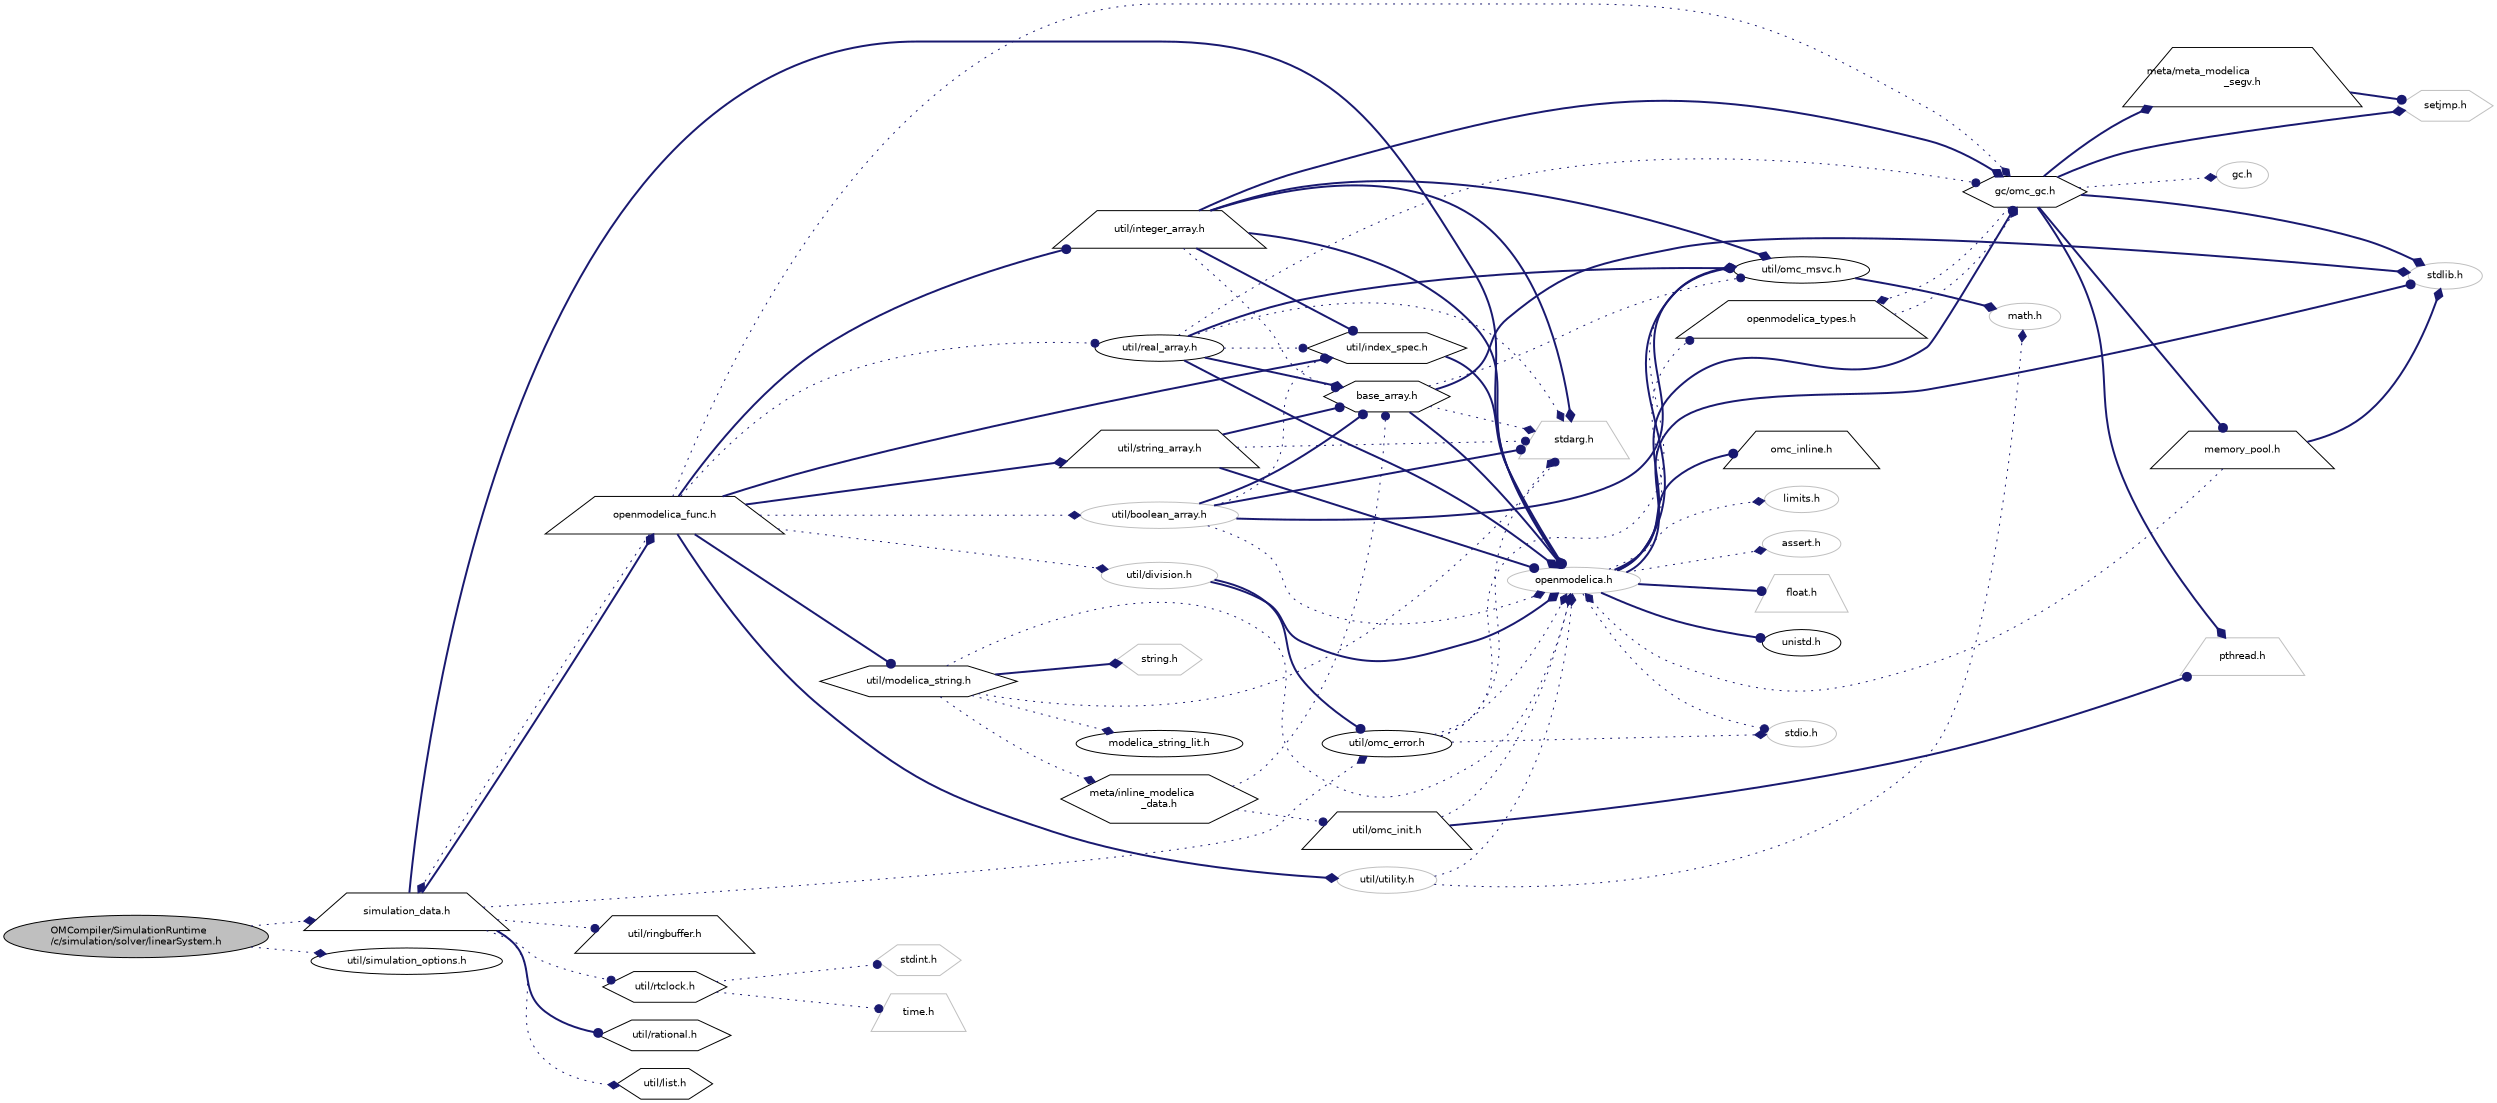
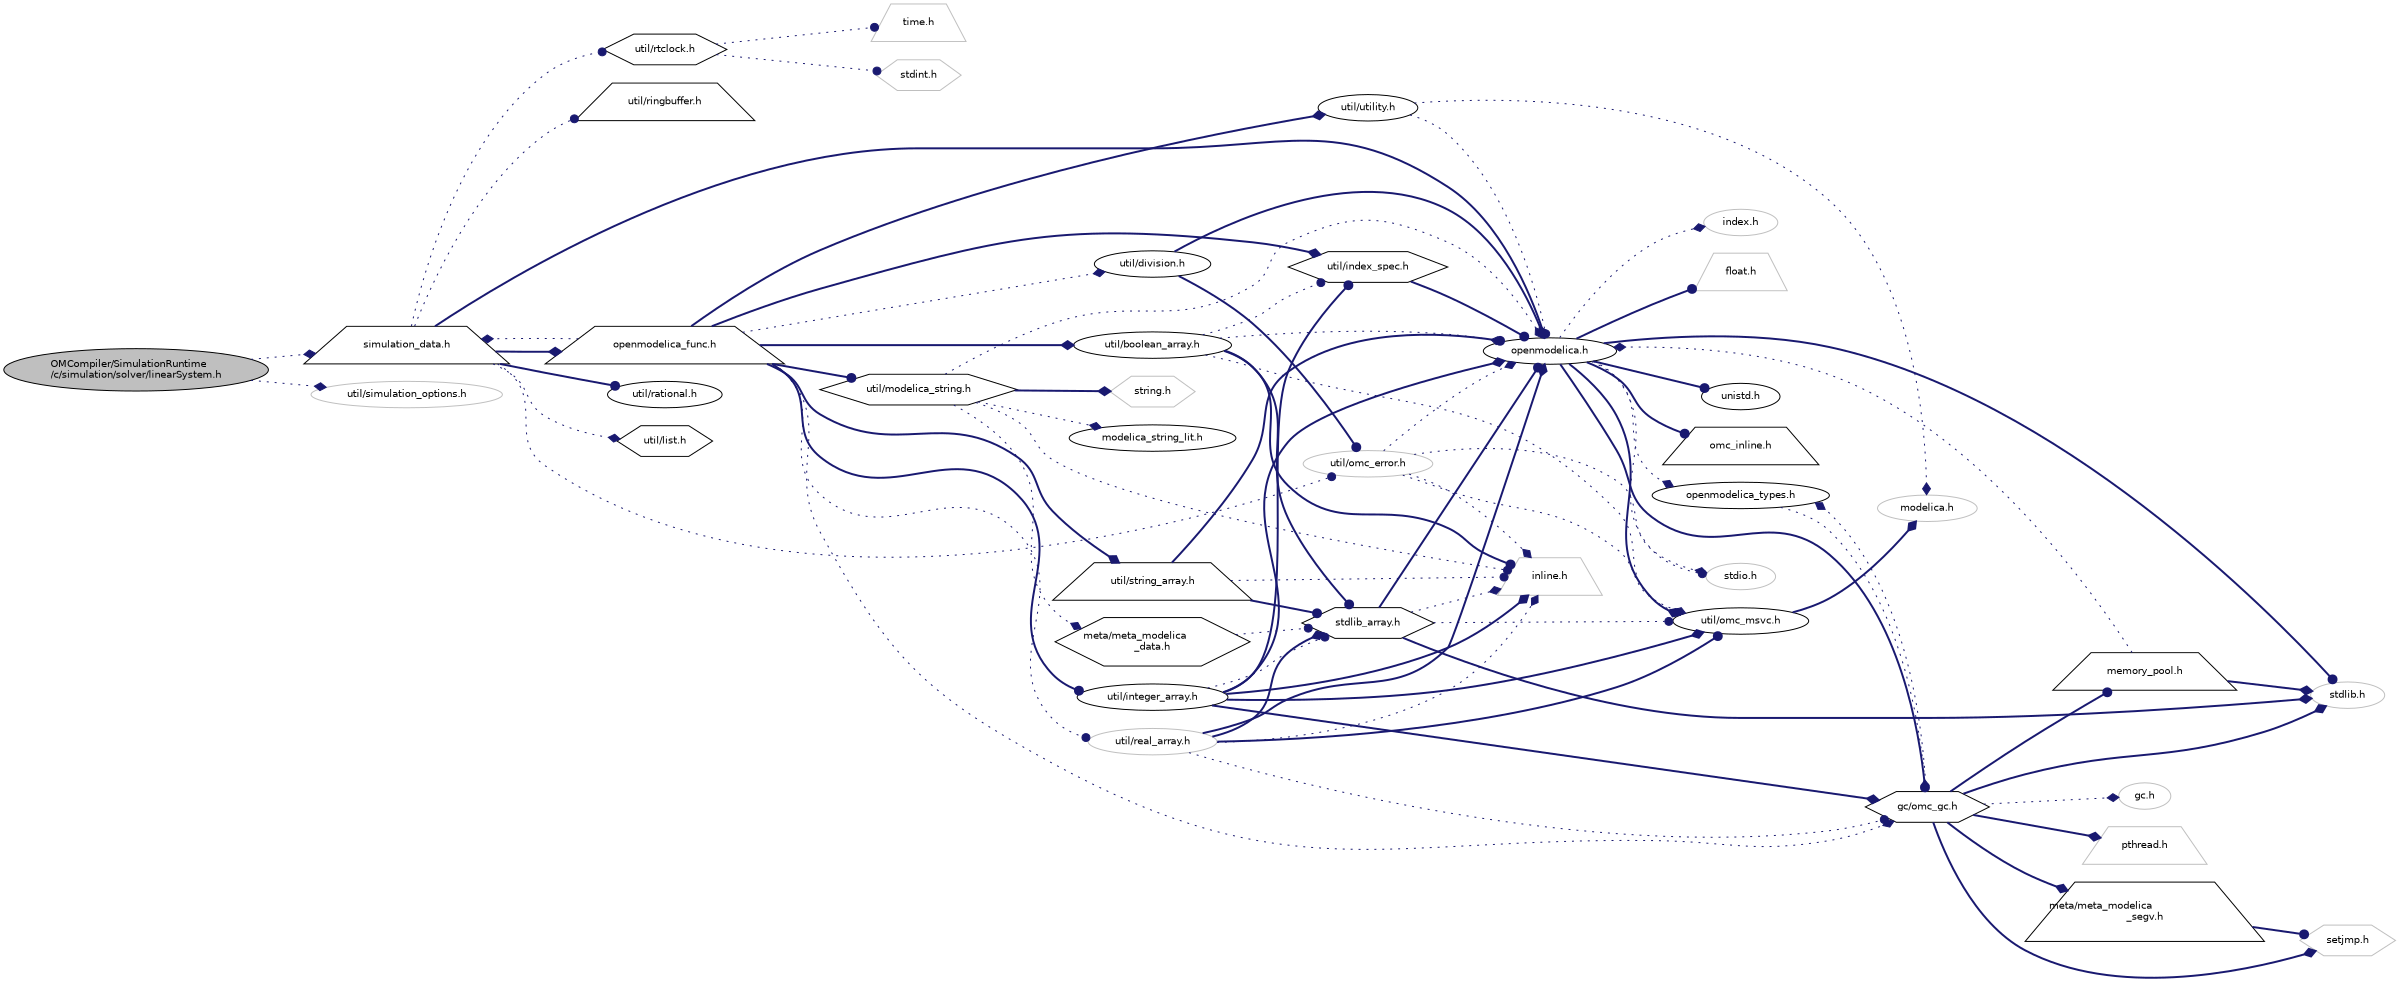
node "util/integer_array.h": shape trapezium -> ellipse
node "math.h": label "math.h" -> "modelica.h"
node "openmodelica_types.h": shape trapezium -> ellipse
node "util/real_array.h": color black -> grey75
edge "util/real_array.h" -> "util/index_spec.h": removed
node "base_array.h": label "base_array.h" -> "stdlib_array.h"
node "stdarg.h": label "stdarg.h" -> "inline.h"
edge "openmodelica.h" -> "openmodelica_types.h": arrowhead dot -> diamond
node "limits.h": label "limits.h" -> "index.h"
edge "util/boolean_array.h" -> "util/omc_msvc.h": style bold -> dotted
edge "openmodelica_func.h" -> "util/boolean_array.h": style dotted -> bold
node "util/boolean_array.h": color grey75 -> black
node "assert.h": removed
node "util/division.h": color grey75 -> black
node "openmodelica.h": color grey75 -> black
node "util/omc_error.h": color black -> grey75
edge "util/utility.h" -> "openmodelica.h": arrowhead diamond -> dot
node "meta/inline_modelica _data.h": label "meta/inline_modelica _data.h" -> "meta/meta_modelica _data.h"
node "util/omc_init.h": removed
edge "simulation_data.h" -> "util/omc_error.h": arrowhead diamond -> dot
node "util/utility.h": color grey75 -> black
node "util/simulation_options.h": color black -> grey75
node "util/rational.h": shape hexagon -> ellipse
